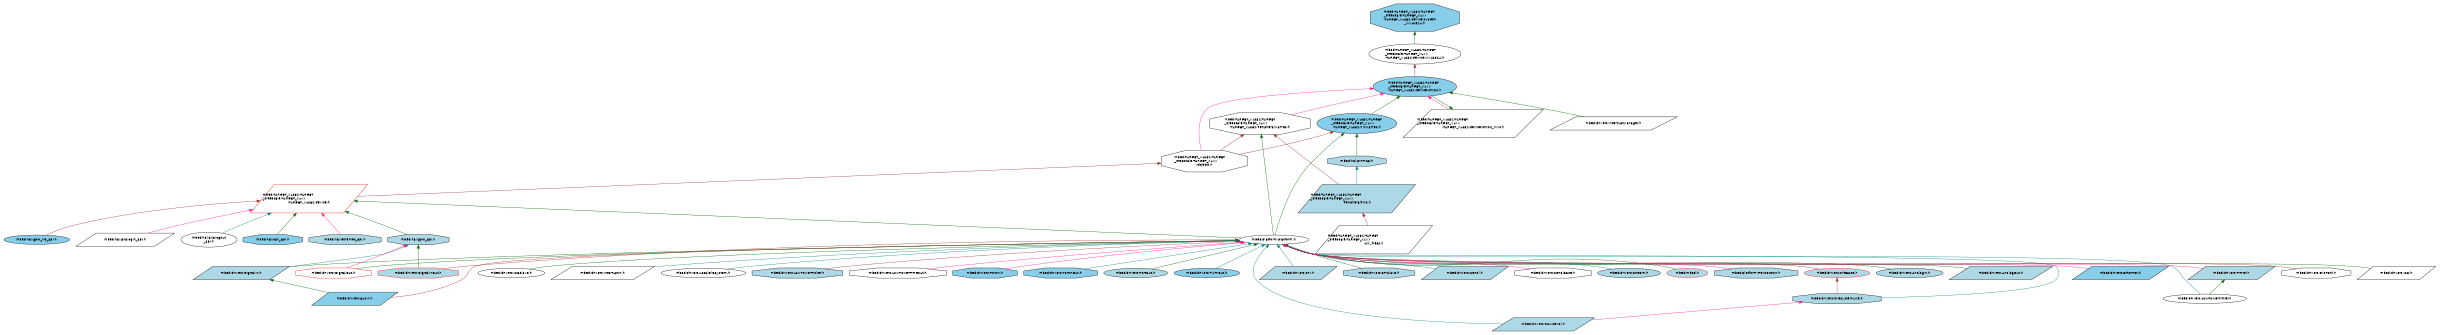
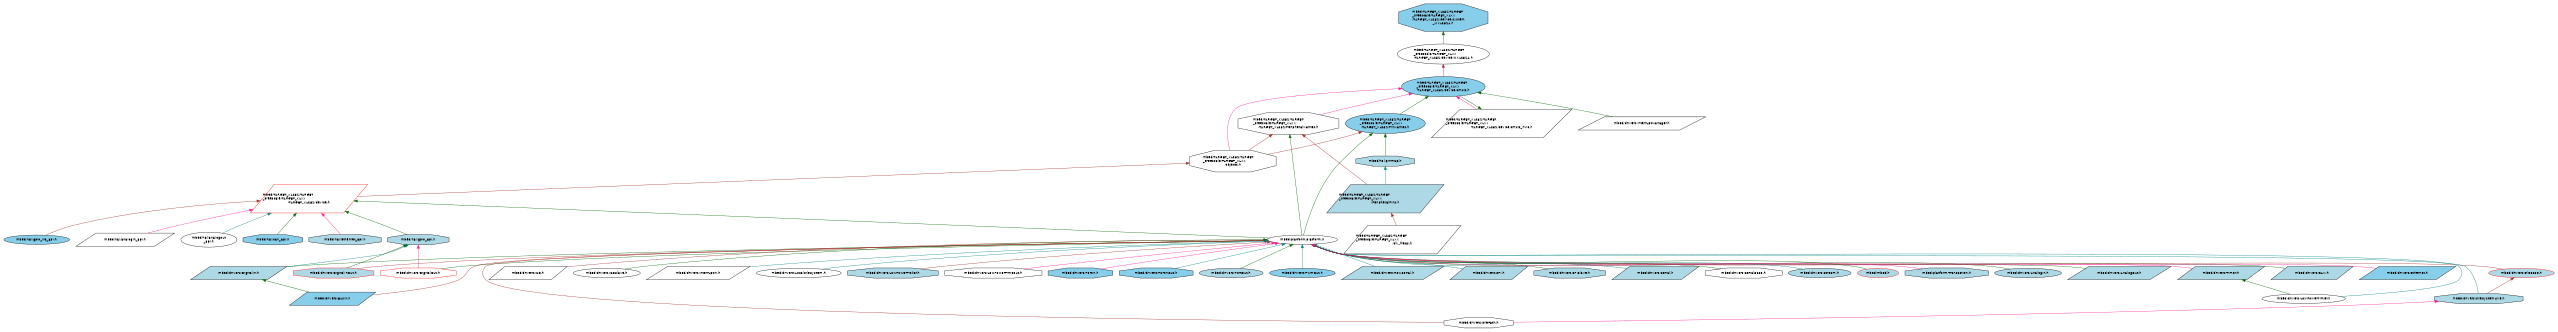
edge "mbed/drivers/SerialBase.h" -> "mbed/platform/platform.h": color deeppink -> darkgreen
edge "mbed/drivers/I2C.h" -> "mbed/platform/platform.h": color darkgreen -> brown
node "mbed/drivers/CAN.h": added
edge "mbed/drivers/RawSerial.h" -> "mbed/drivers/FileSystemLike.h": now "mbed/drivers/FilePath.h" -> "mbed/drivers/FileSystemLike.h"
